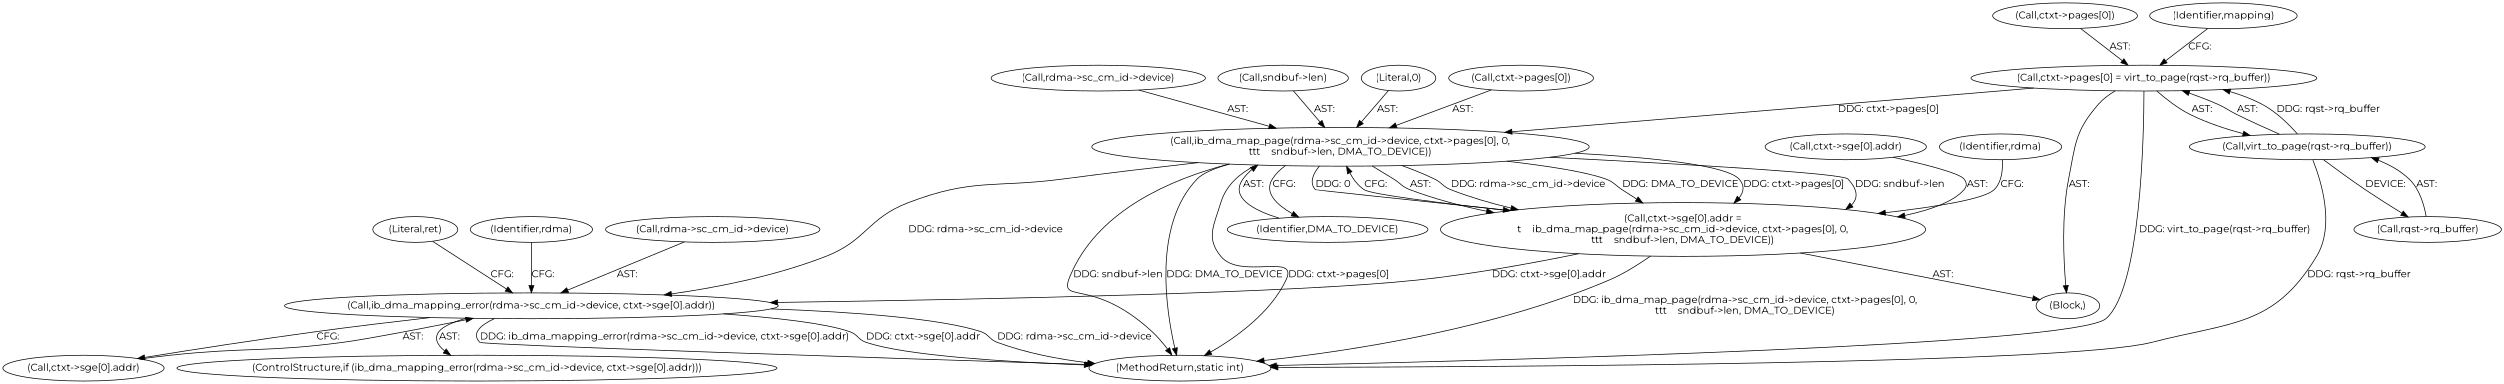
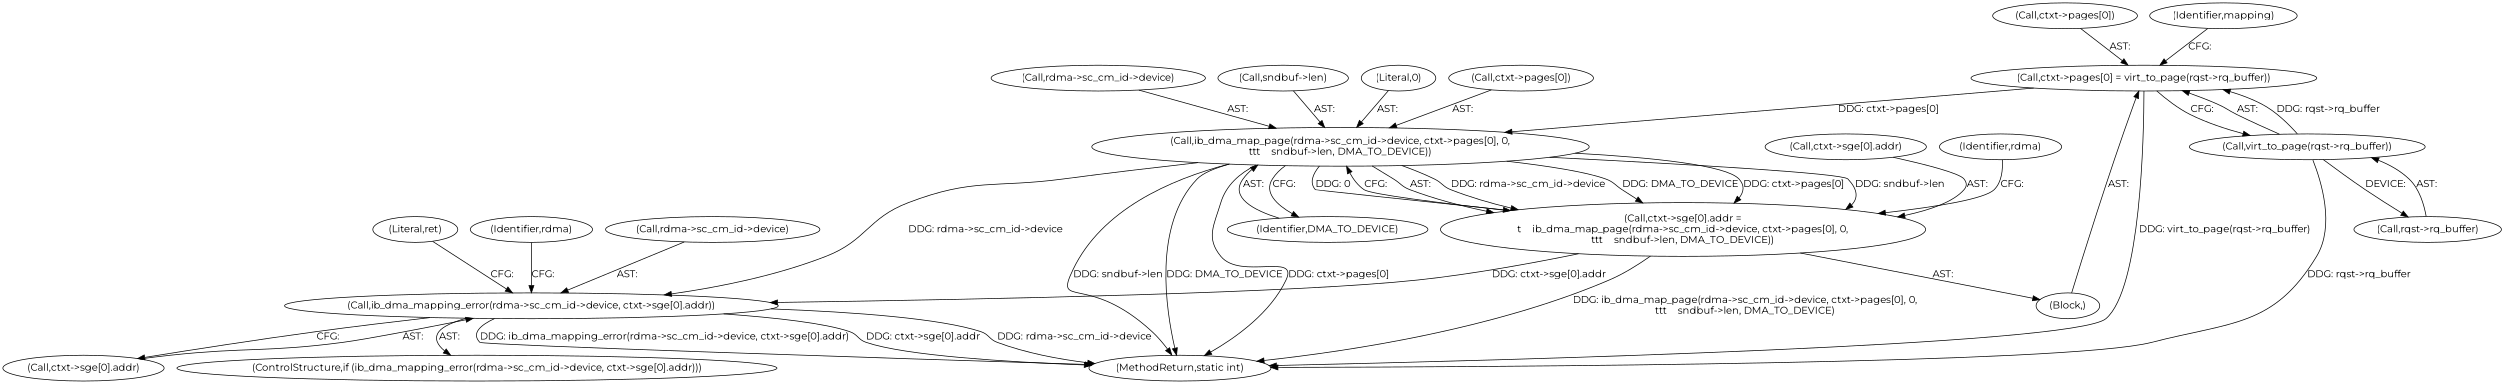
edge "(Call,ctxt->pages[0] = virt_to_page(rqst->rq_buffer))" -> "(Call,virt_to_page(rqst->rq_buffer))": label "AST: " -> "CFG: "
edge "(Call,ctxt->pages[0] = virt_to_page(rqst->rq_buffer))" -> "(Block,)": reversed
